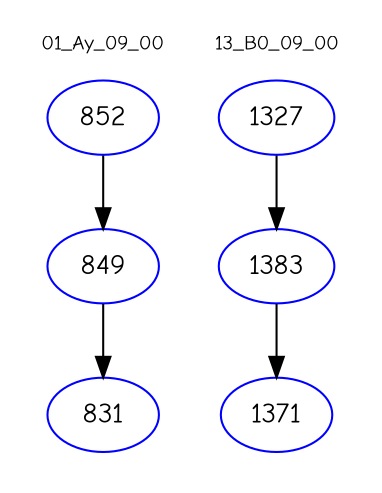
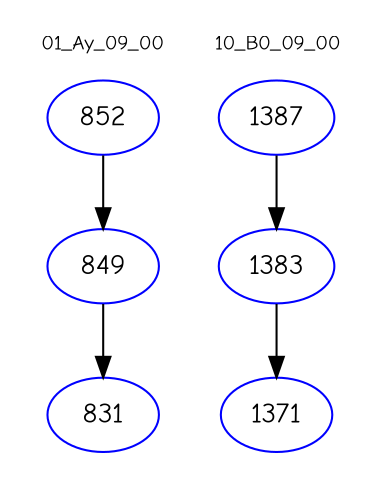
cluster "13_B0_09_00": label "13_B0_09_00" -> "10_B0_09_00"
node "1327": label "1327" -> "1387"
